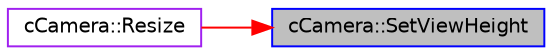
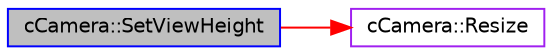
edge "cCamera::Resize" -> "cCamera::SetViewHeight": reversed
